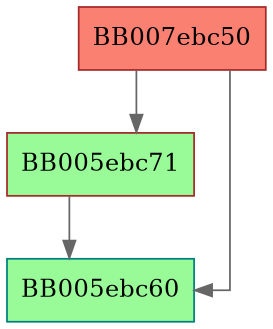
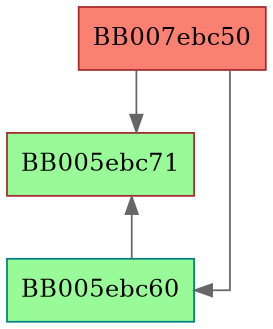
edge "BB005ebc71" -> "BB005ebc60": reversed
